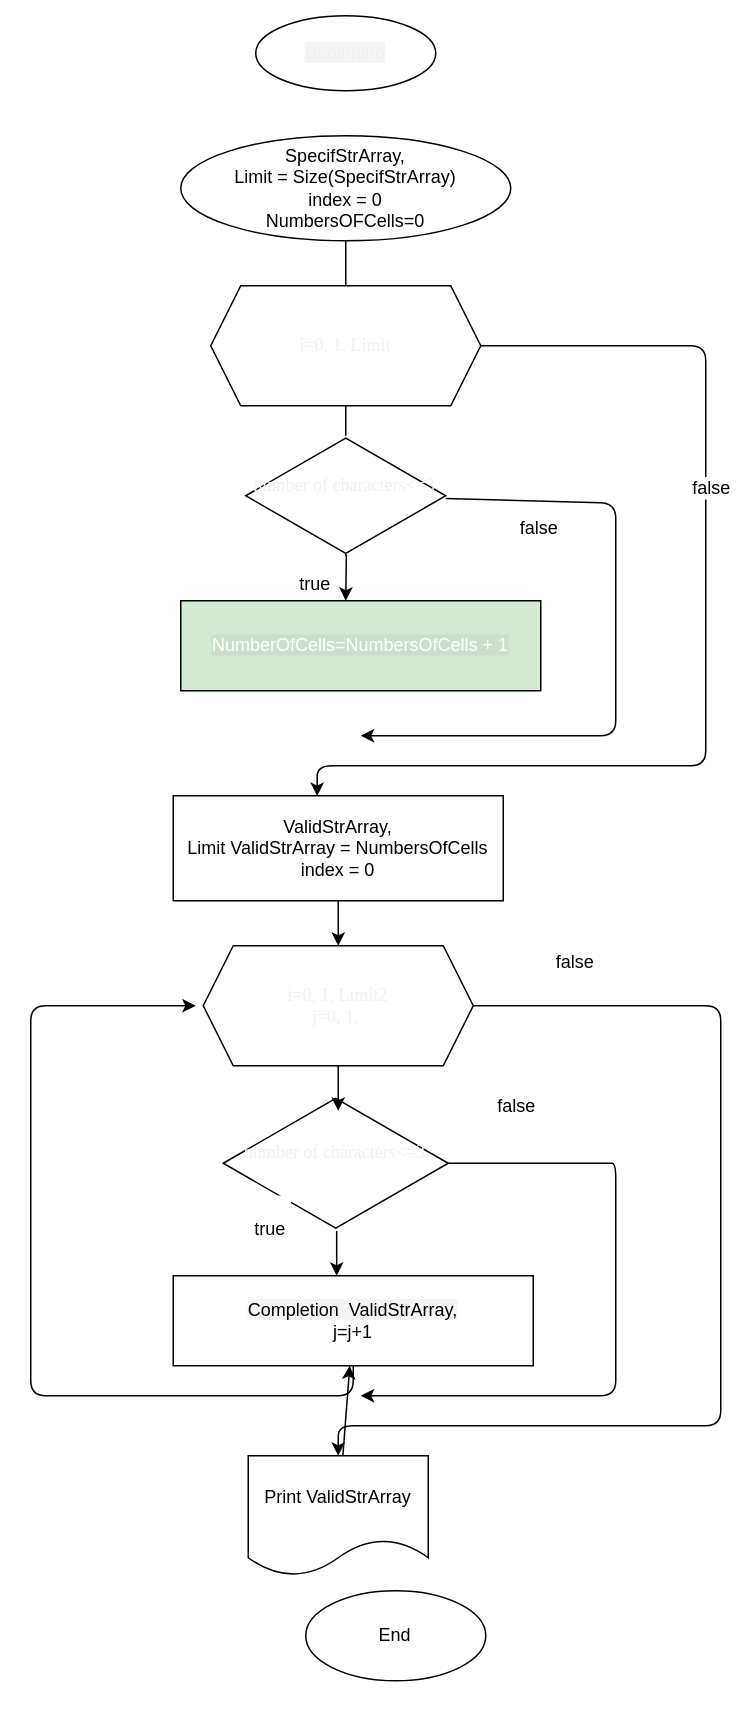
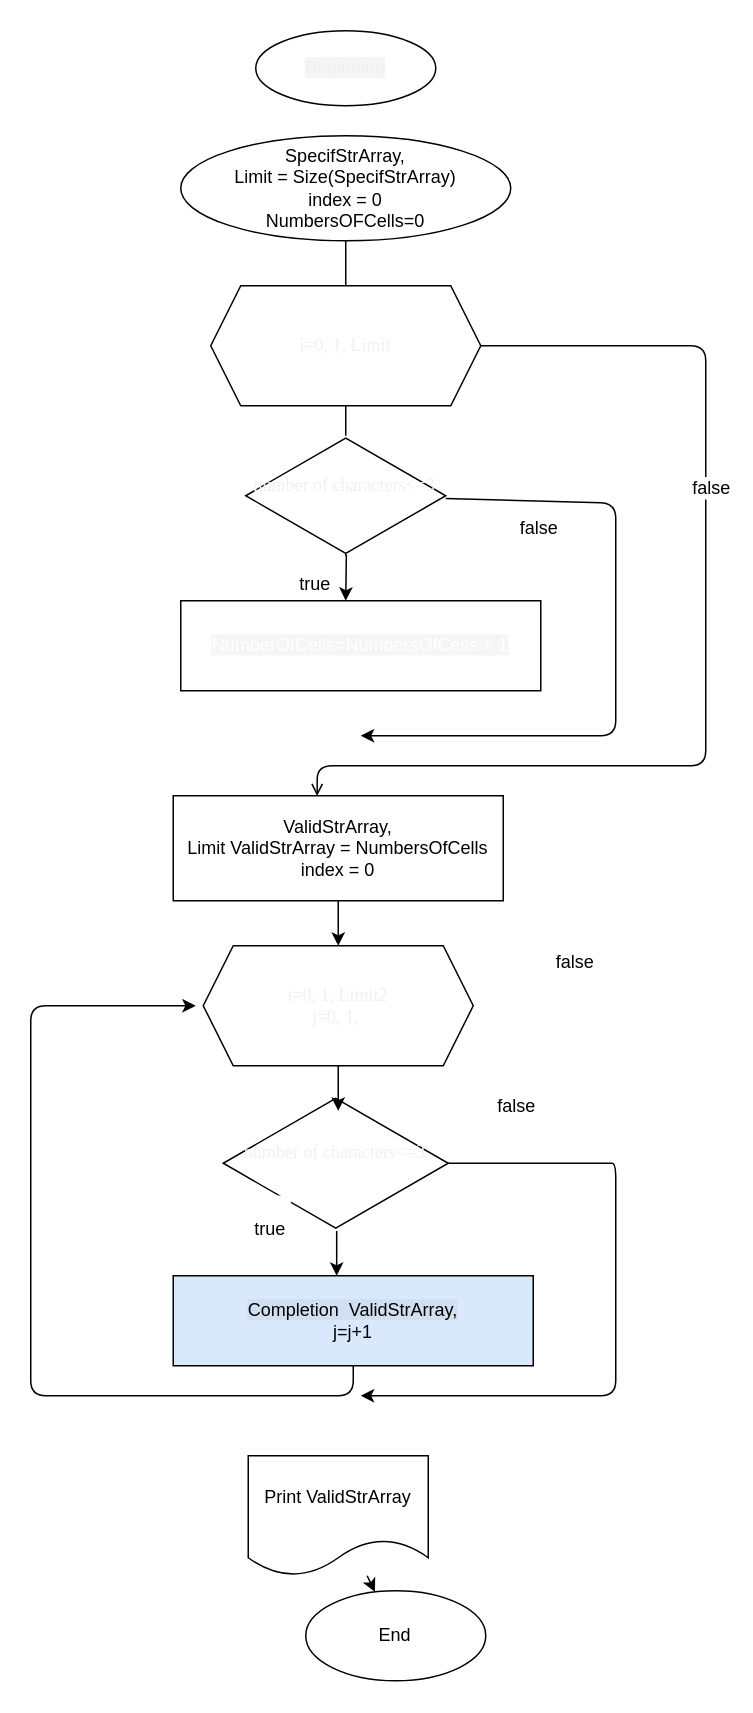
node "Beginning": moved (346, 53) -> (346, 68)
node "NumberOfCells=NumbersOfCells + 1": fillcolor #d5e8d4 -> #ffffff
edge "i=0, 1, Limit" -> "ValidStrArray, Limit ValidStrArray = NumbersOfCells index = 0": arrowhead classic -> open
edge "i=0, 1, Limit2 j=0, 1," -> "Print ValidStrArray": removed
node "Completion ValidStrArray, j=j+1": fillcolor #ffffff -> #dae8fc
edge "Print ValidStrArray" -> "Completion ValidStrArray, j=j+1": now "Print ValidStrArray" -> "End"
